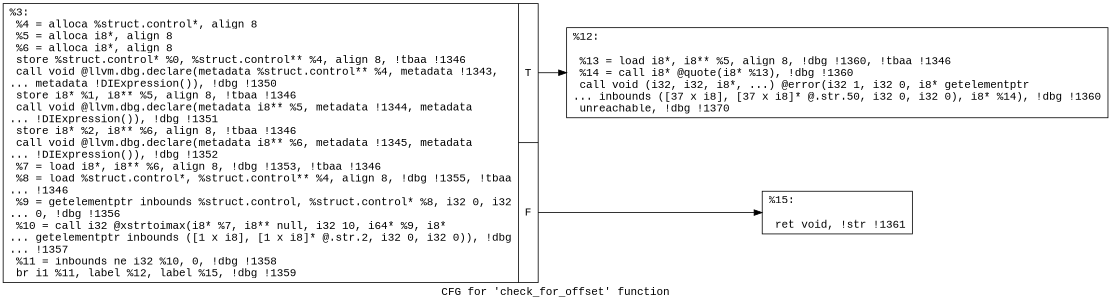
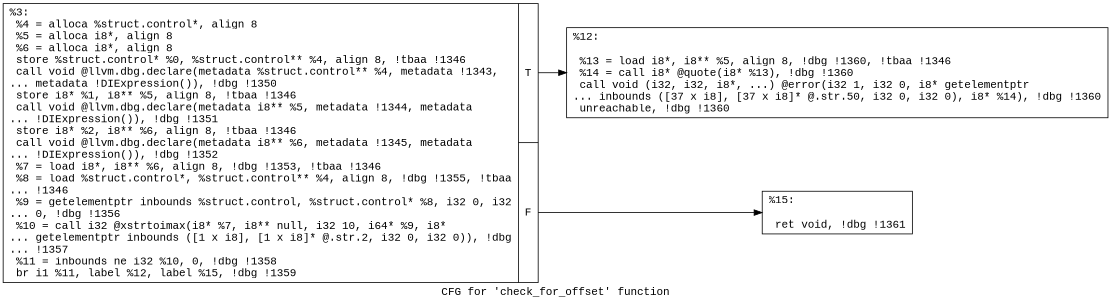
node "%12:": text "unreachable, !dbg !1370" -> "unreachable, !dbg !1360"
node "%15:": text "ret void, !str !1361" -> "ret void, !dbg !1361"
